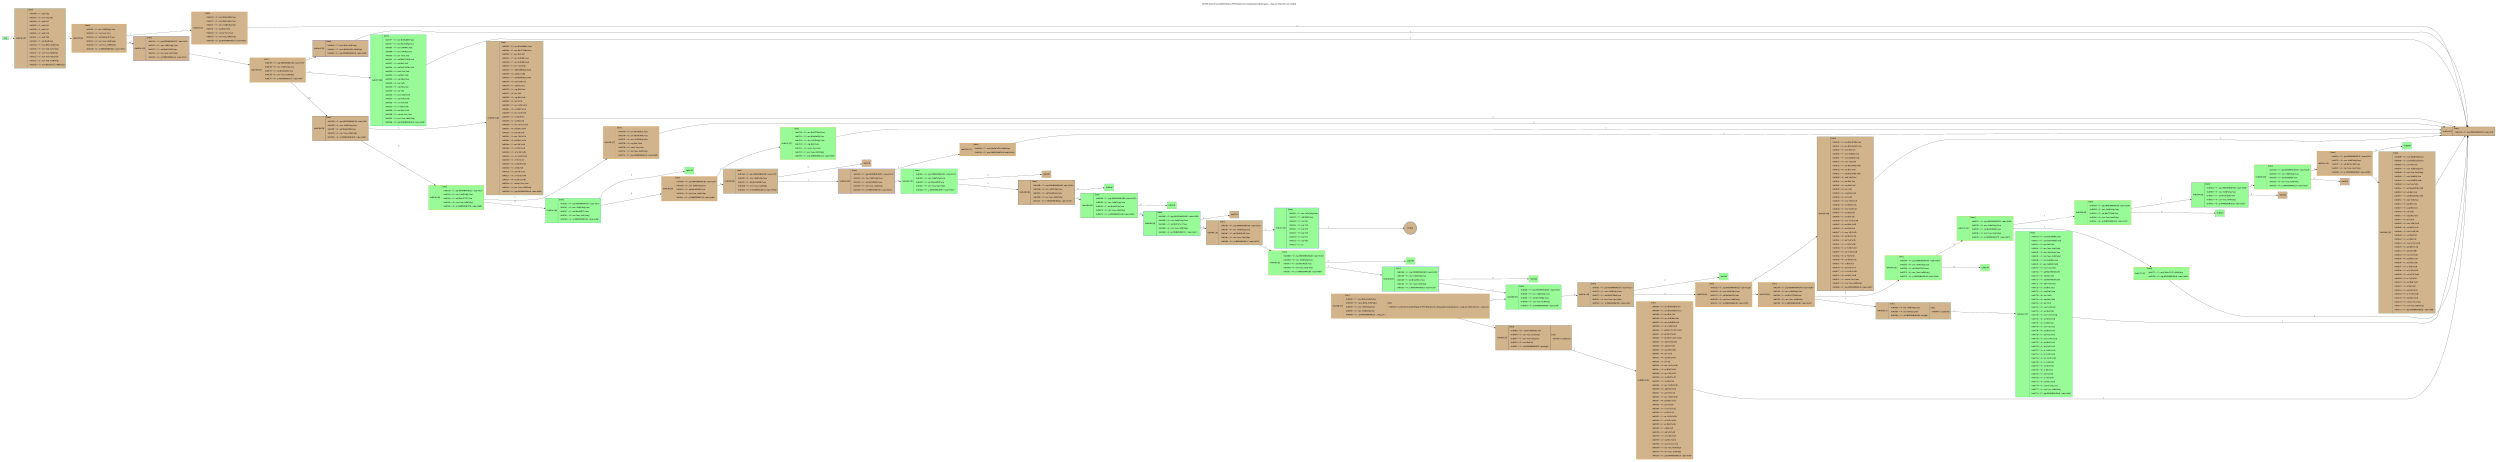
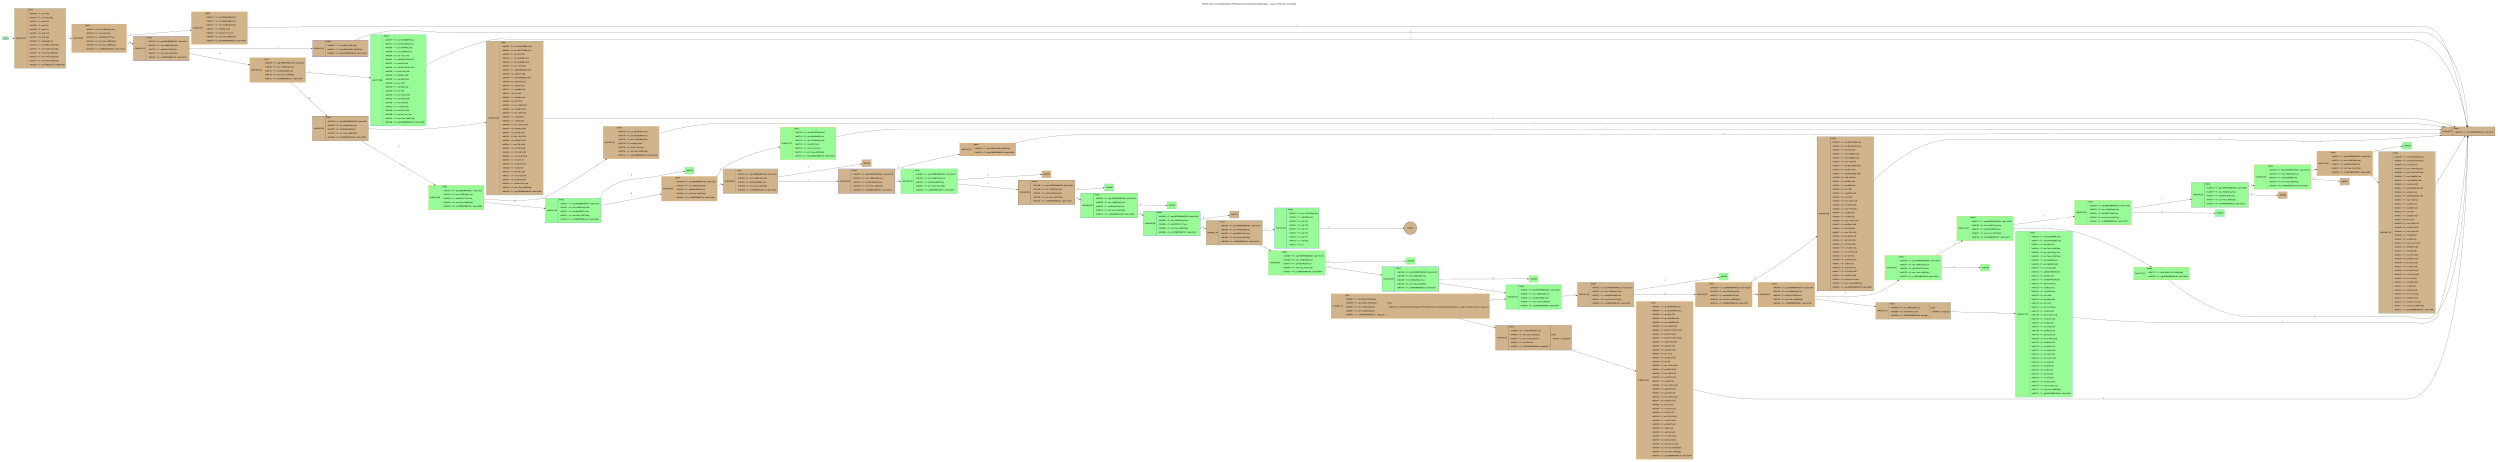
edge "0x401368 [28]" -> "0x401ae6 [19]": now "0x40134c [28]" -> "0x401ae6 [19]"
